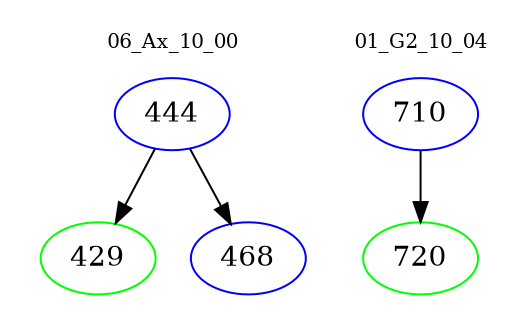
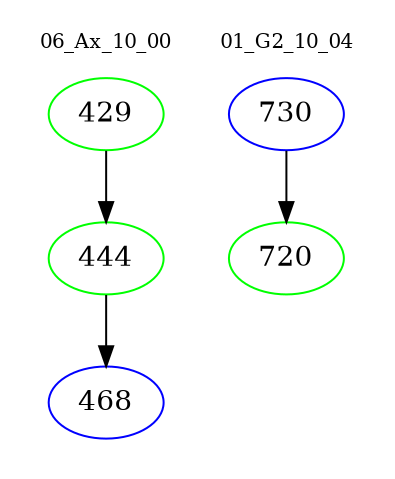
node "444": color blue -> green
node "710": label "710" -> "730"
edge "444" -> "429": reversed
